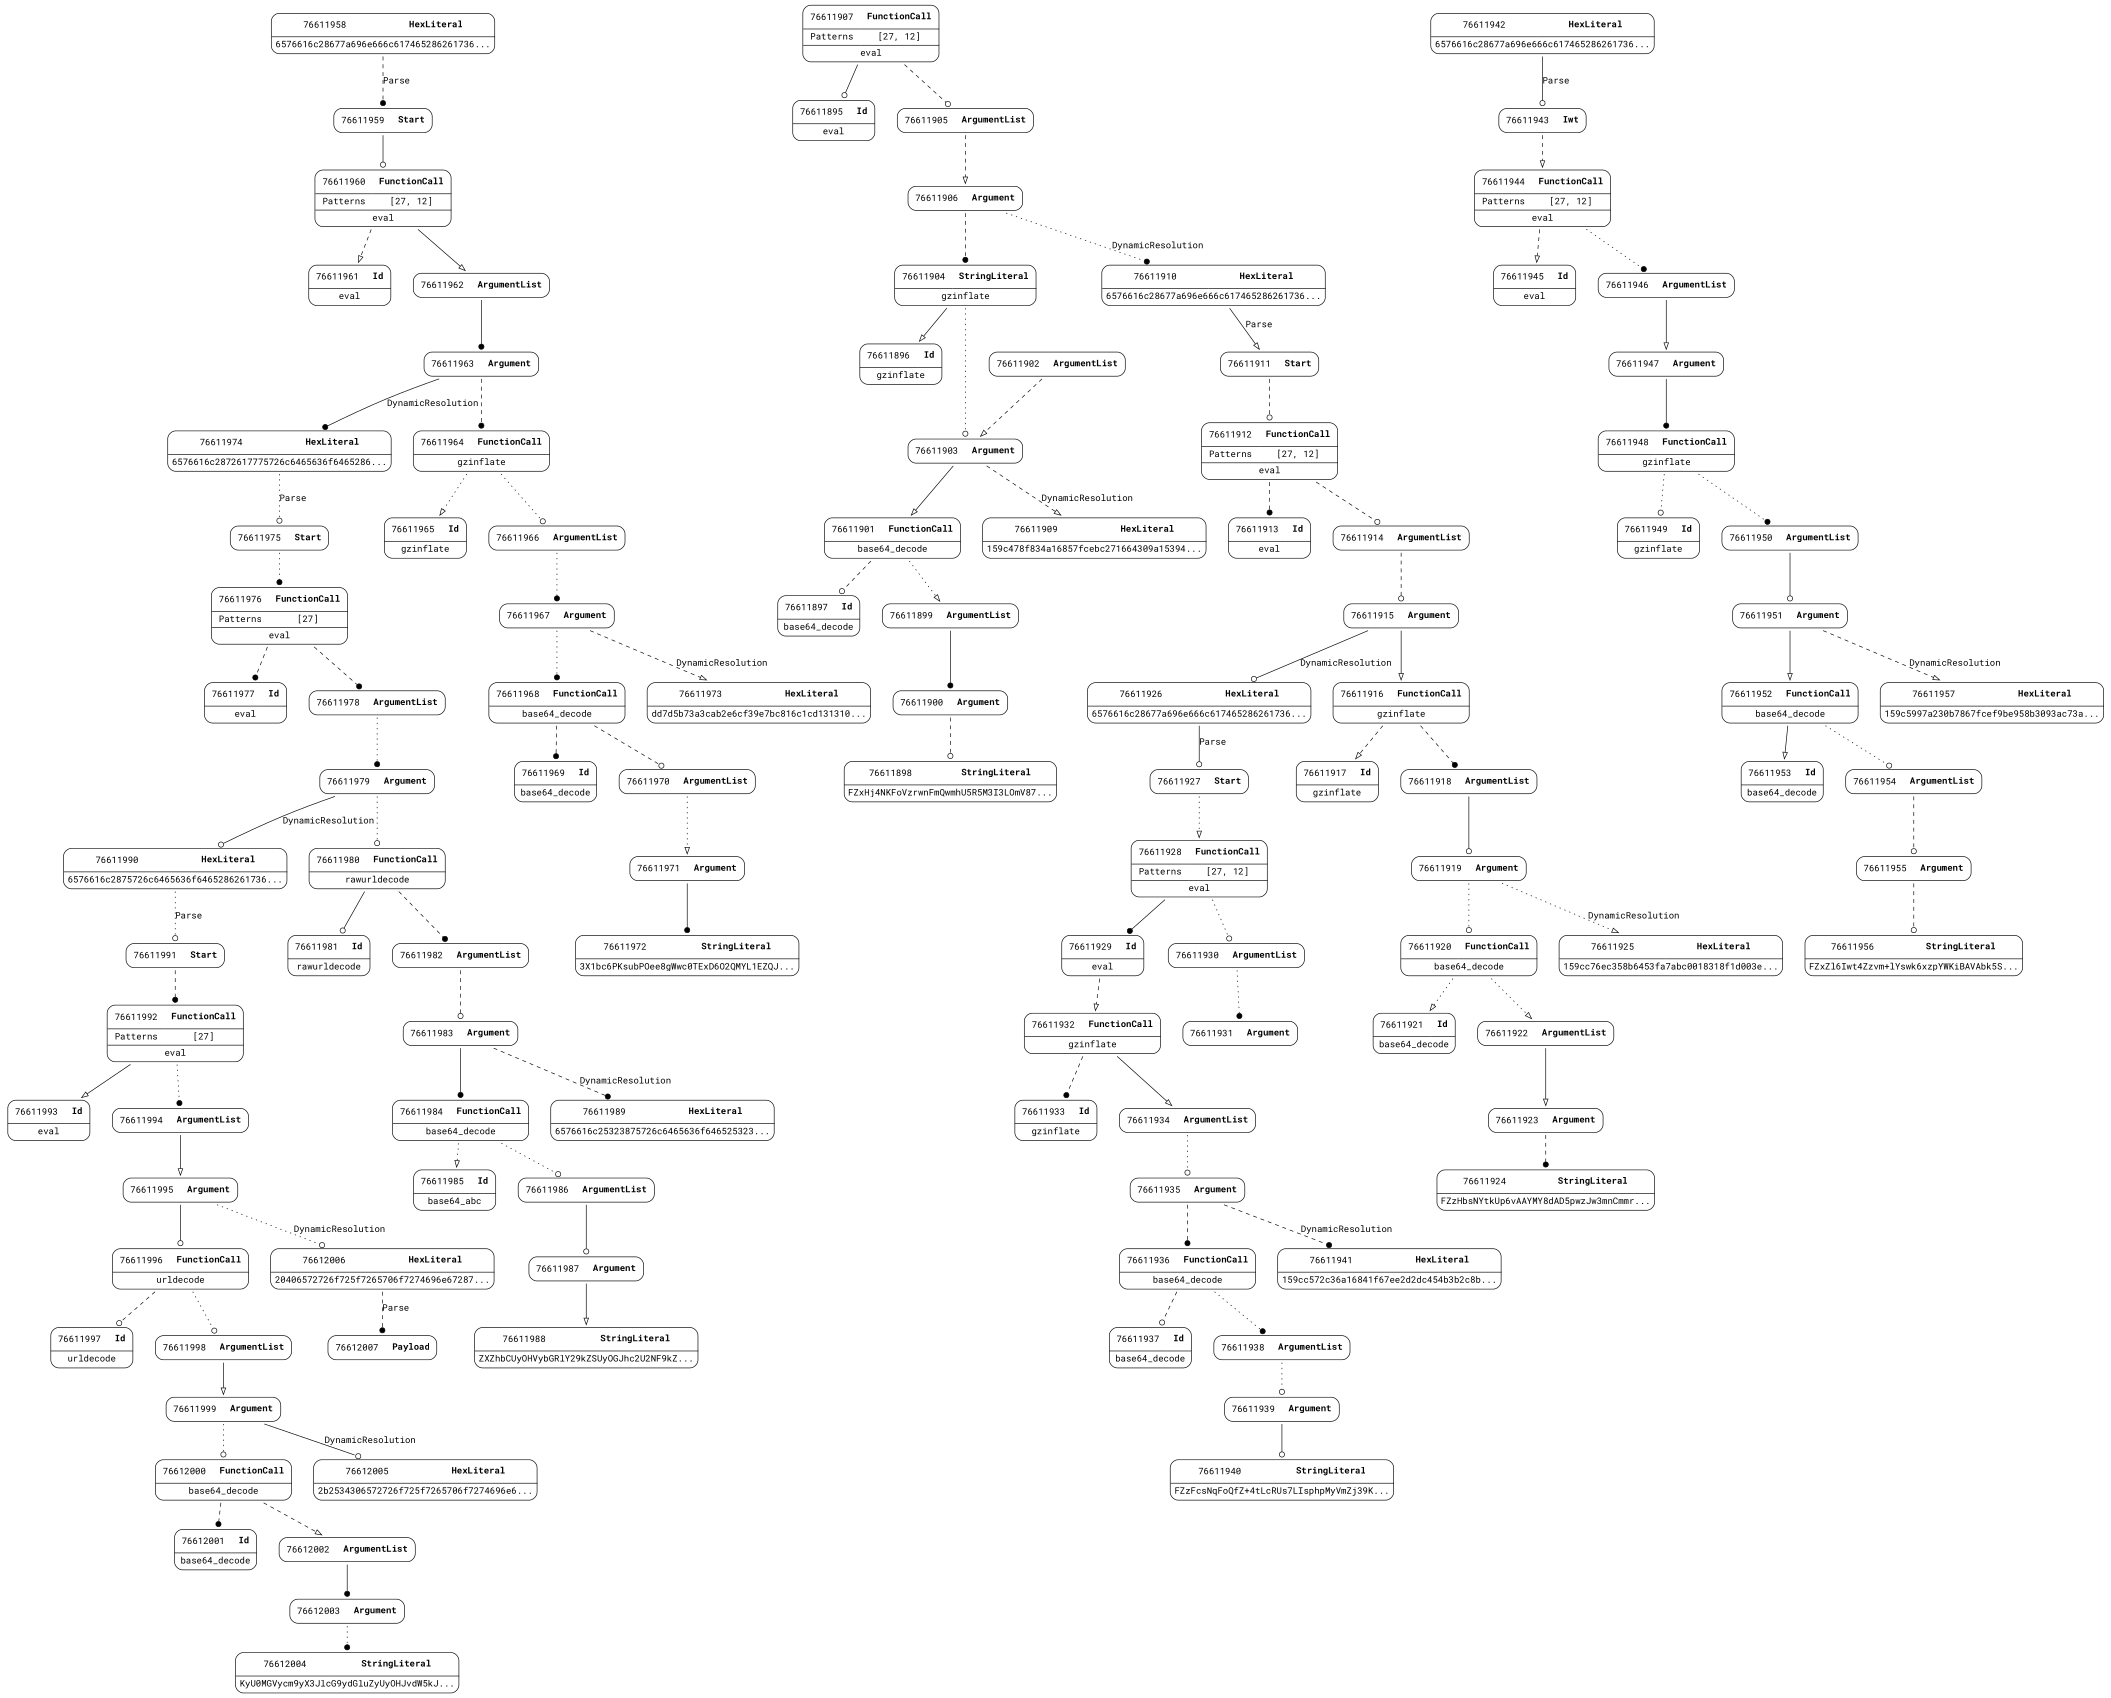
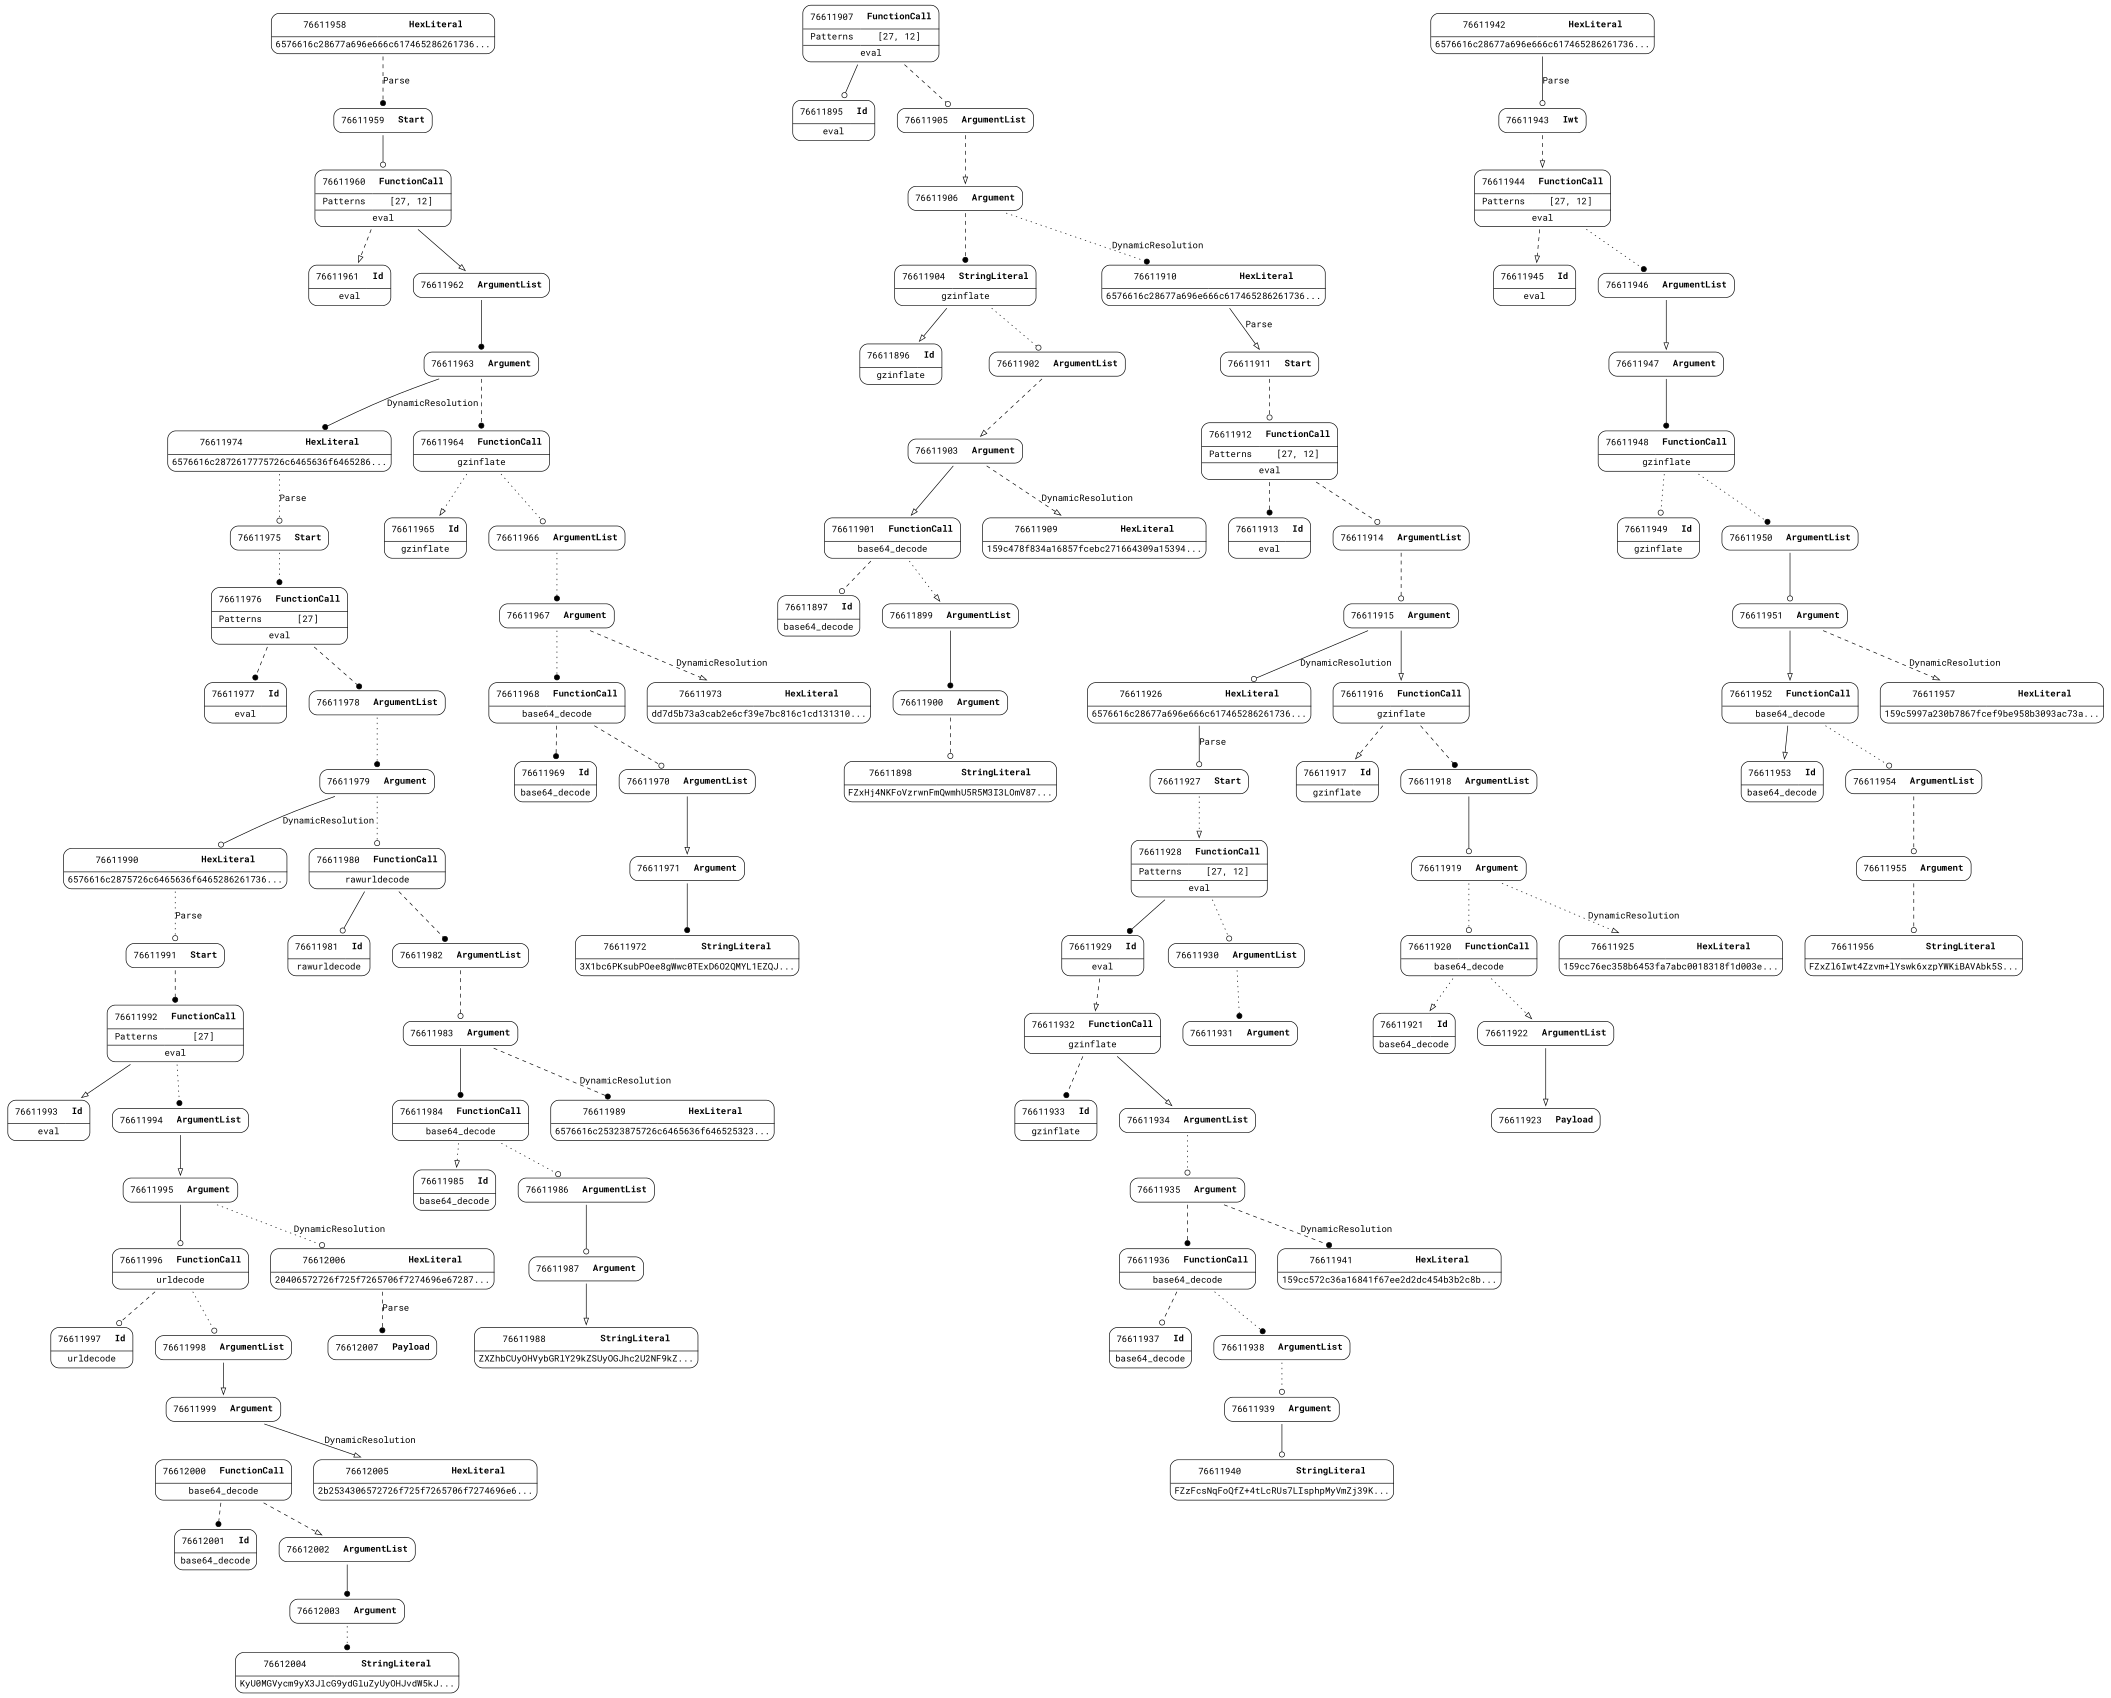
edge "76611904" -> "76611903": now "76611904" -> "76611902"
edge "76611970" -> "76611971": style dotted -> solid
node "76611923": text "Argument" -> "Payload"
node "76611924": removed
node "76611985": text "base64_abc" -> "base64_decode"
edge "76611999" -> "76612000": removed
edge "76611999" -> "76612005": arrowhead odot -> onormal
